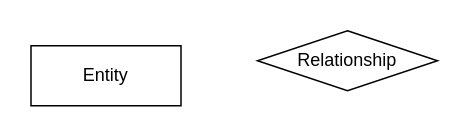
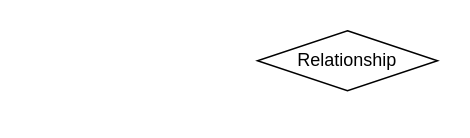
node "Entity": removed
